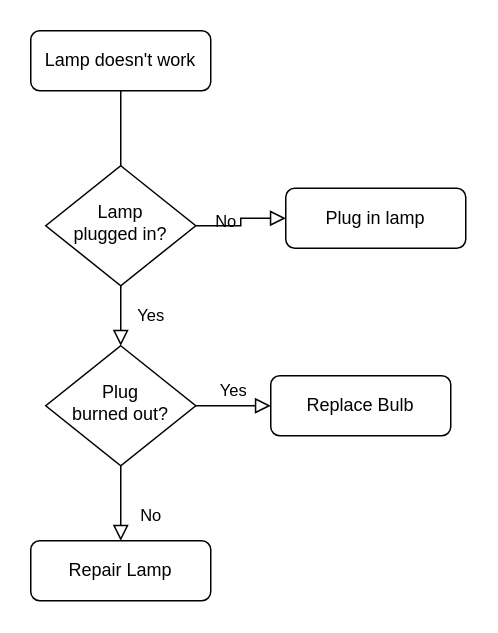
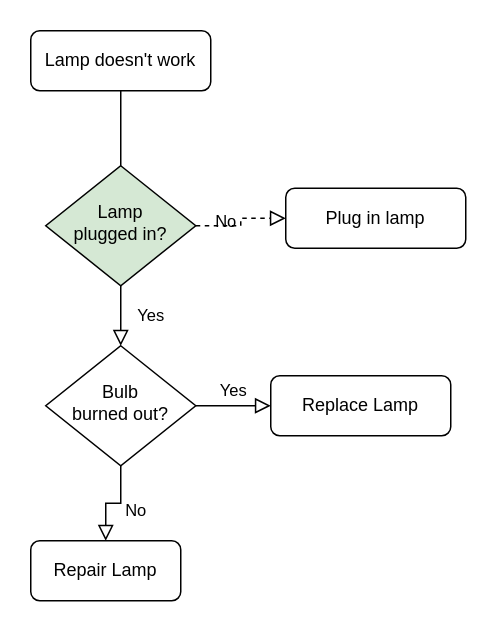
node "Lamp plugged in?": fillcolor #ffffff -> #d5e8d4
edge "Lamp plugged in?" -> "Plug in lamp": style solid -> dashed
node "Plug burned out?": label "Plug burned out?" -> "Bulb burned out?"
node "Replace Bulb": label "Replace Bulb" -> "Replace Lamp"
node "Repair Lamp": size 180x60 -> 150x60
